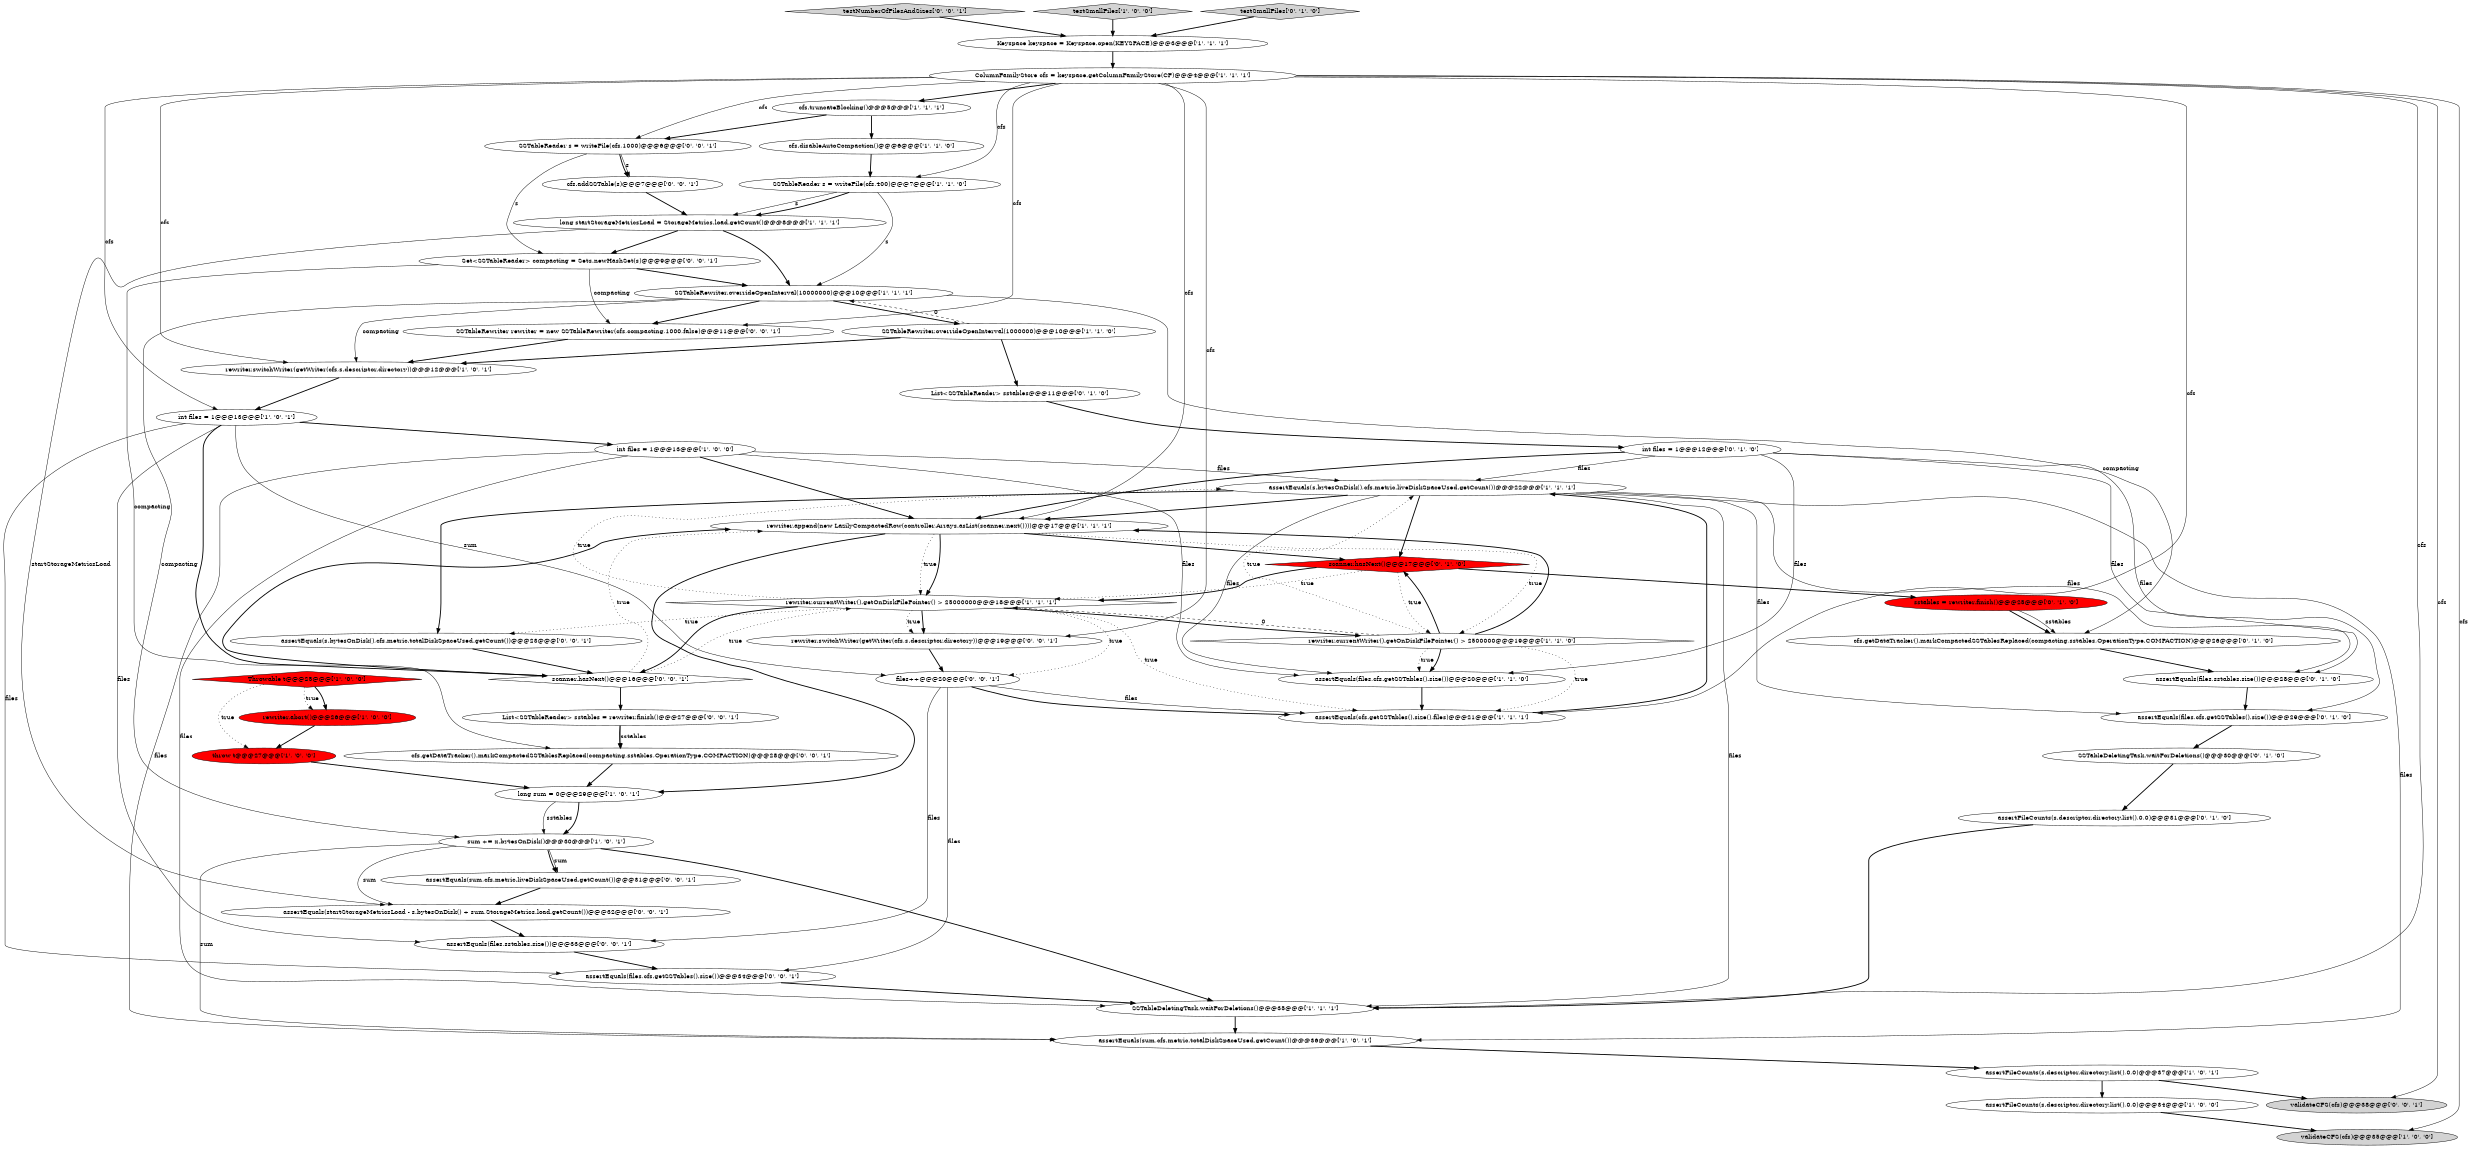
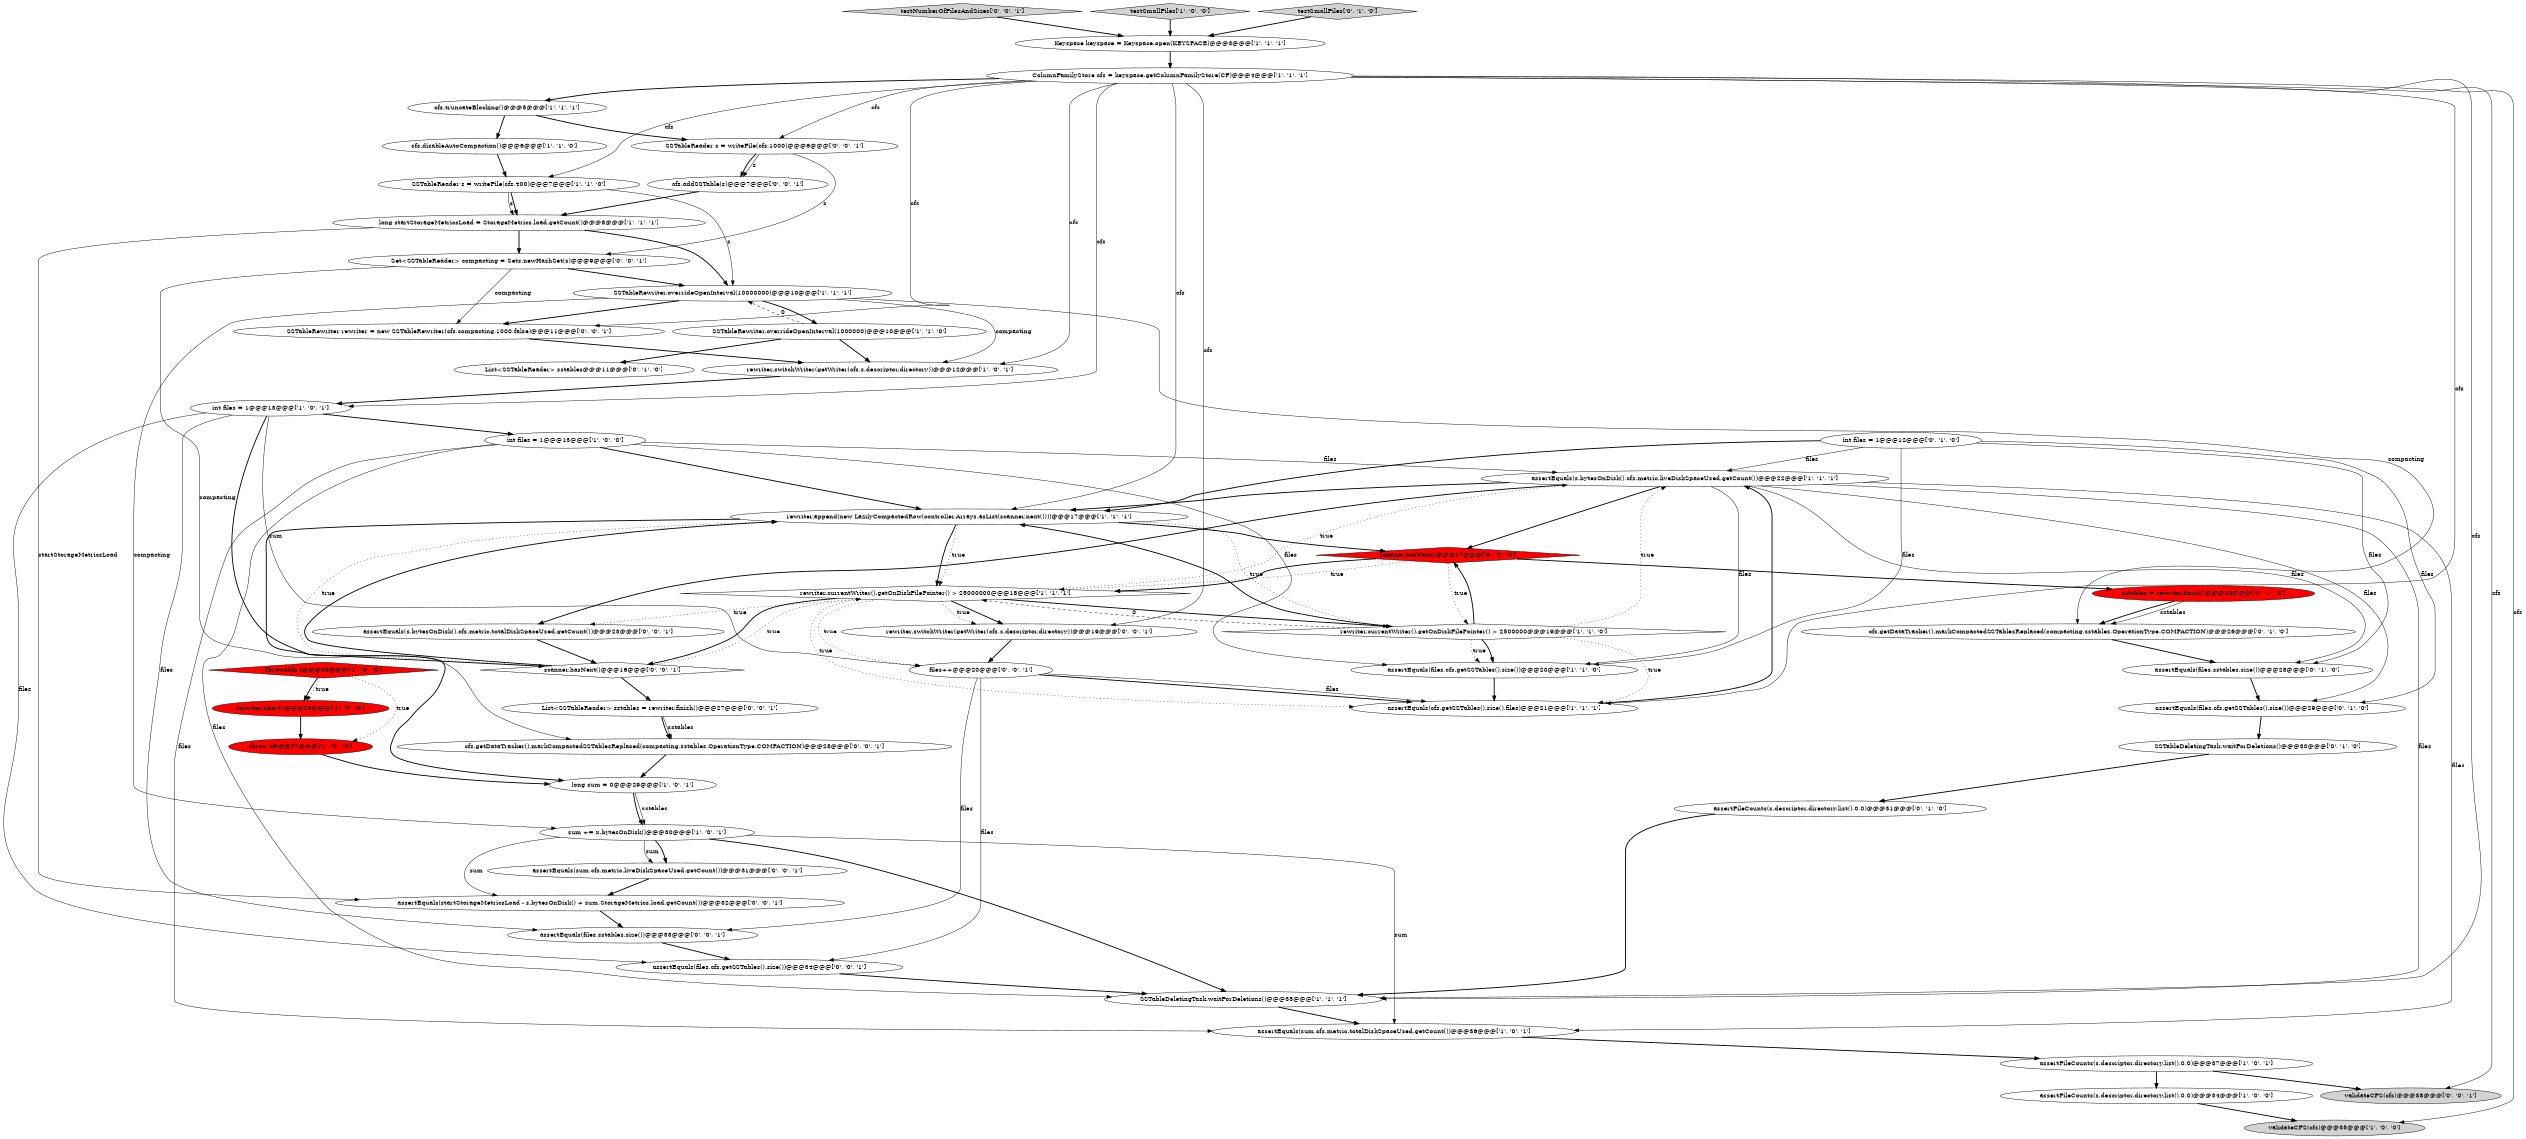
edge "List<SSTableReader> sstables@@@11@@@['0', '1', '0']" -> "int files = 1@@@12@@@['0', '1', '0']": removed
